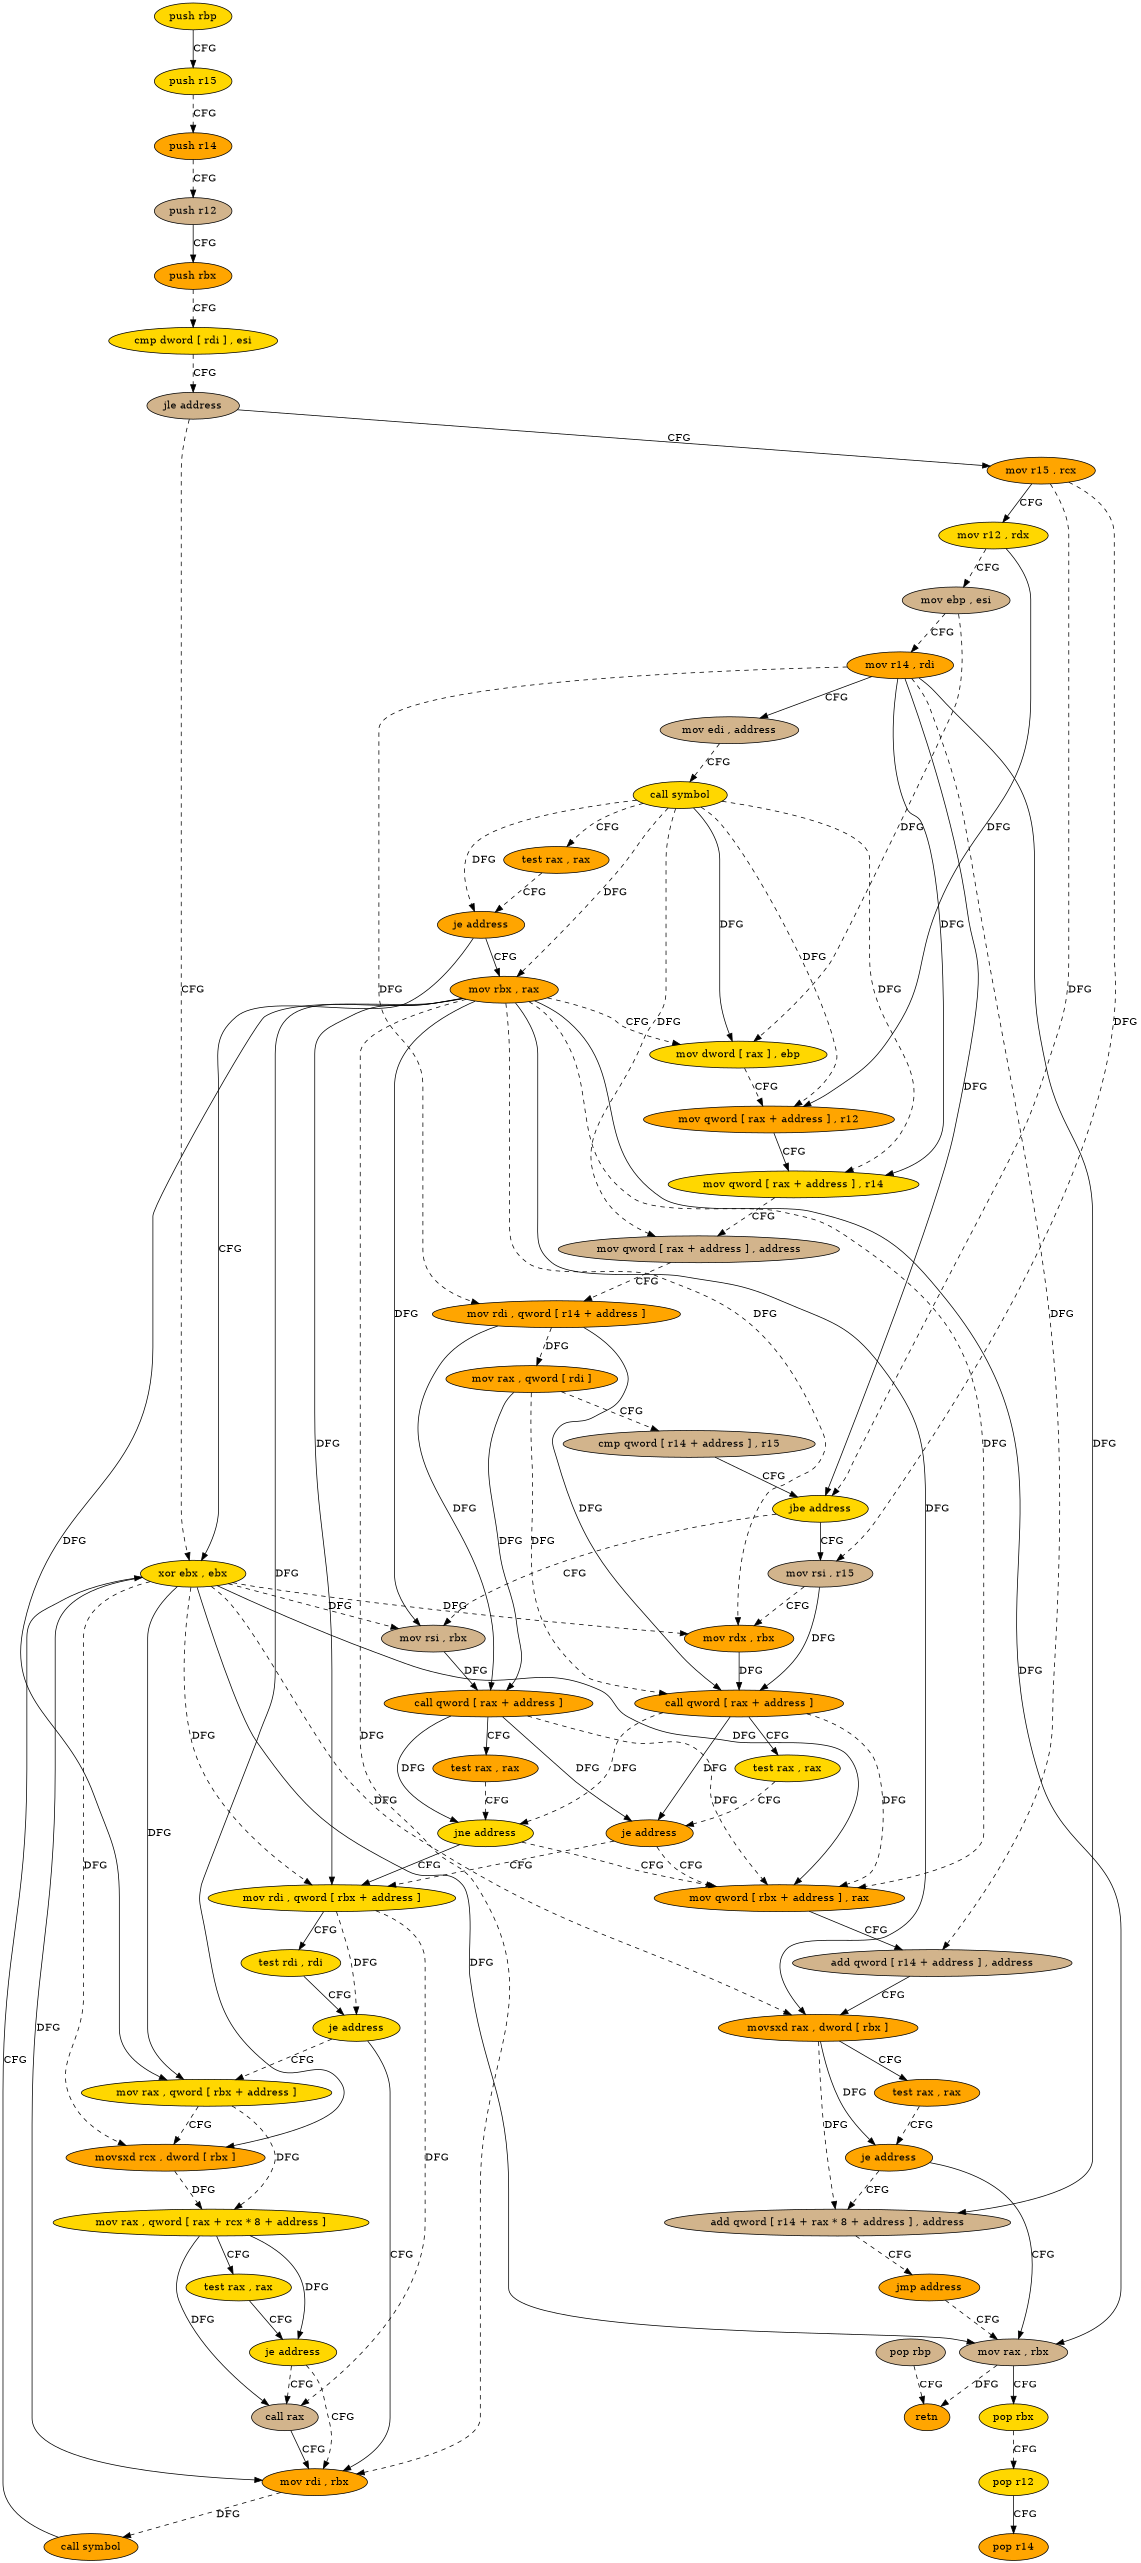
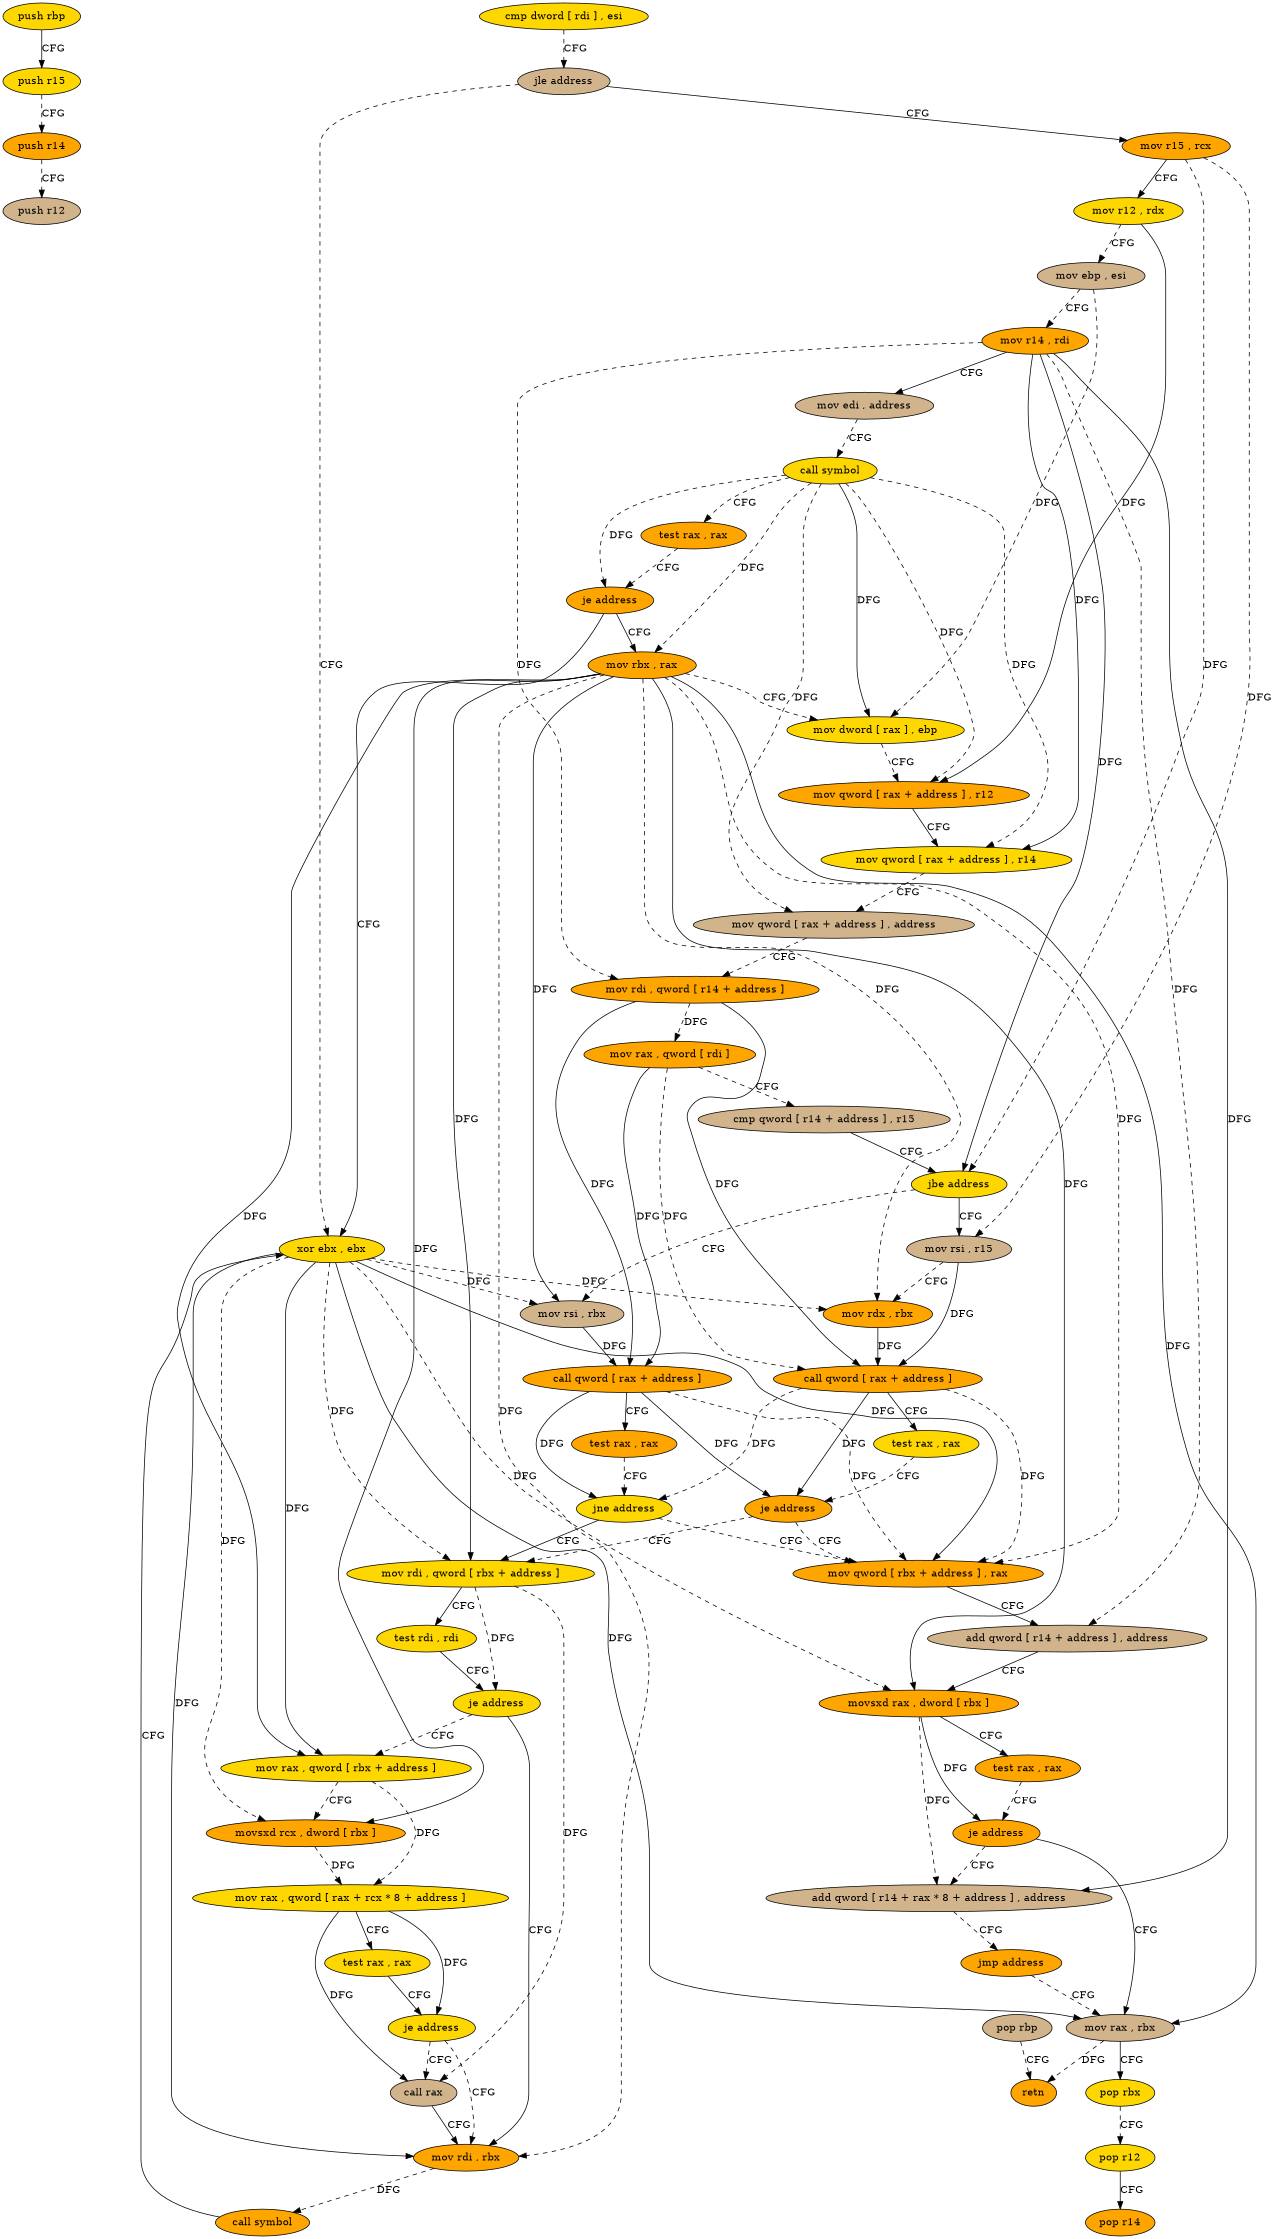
node "push rbx": removed
